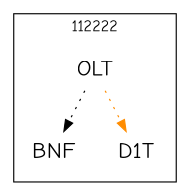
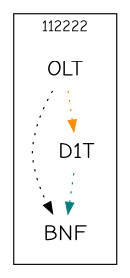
edge "D1T" -> "BNF": added
